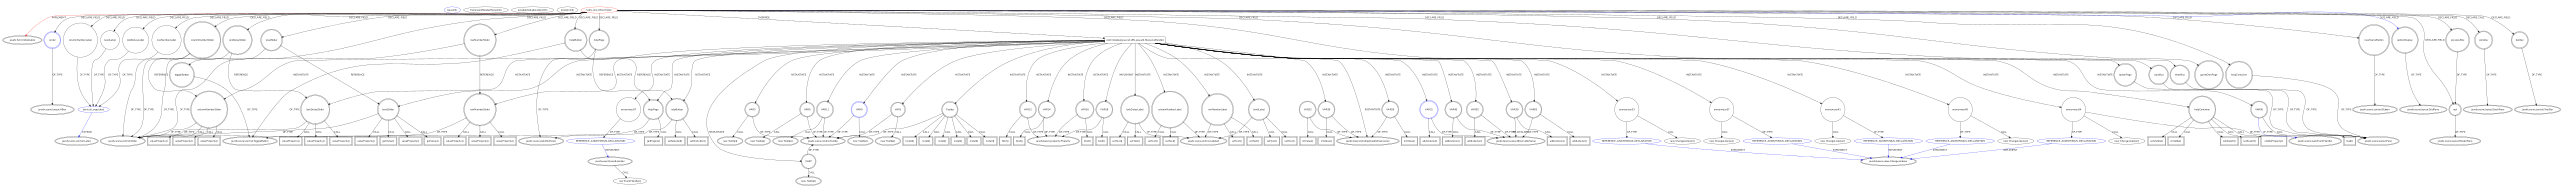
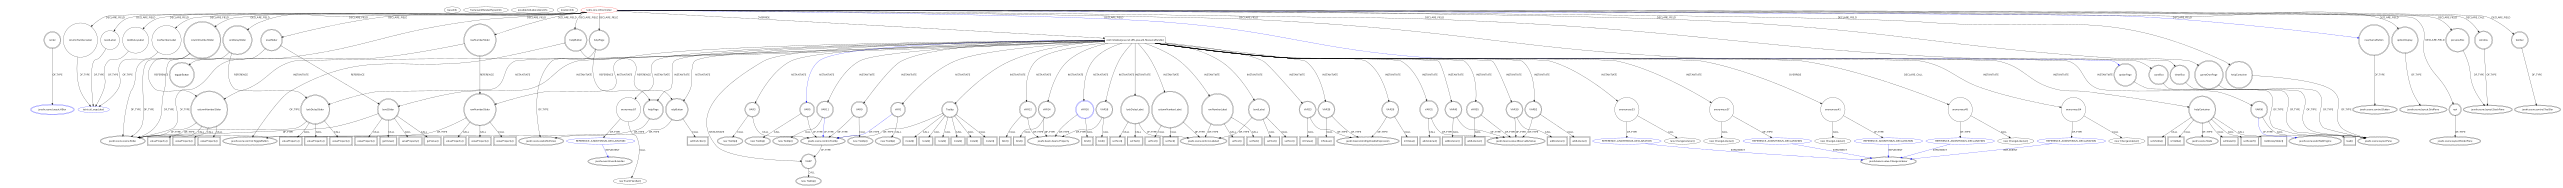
node "baseInfo": color blue -> black
edge "tetris.core.UIController" -> "newGameButton": color black -> blue
edge "tetris.core.UIController" -> "optionDisplay": color blue -> black
edge "tetris.core.UIController" -> "center": removed, label "DECLARE_FIELD"
node "javafx.fxml.Initializable": removed
node "center": color blue -> black
edge "void initialize(java.net.URL,java.util.ResourceBundle)" -> "VAR5": color black -> blue
edge "tetris.core.UIController" -> "optionPage": color black -> blue
edge "void initialize(java.net.URL,java.util.ResourceBundle)" -> "javafx.beans.binding.DoubleExpression": now "void initialize(java.net.URL,java.util.ResourceBundle)" -> "VAR23"
edge "void initialize(java.net.URL,java.util.ResourceBundle)" -> "VAR18": label "IMPLEMENT" -> "INSTANTIATE"
edge "void initialize(java.net.URL,java.util.ResourceBundle)" -> "anonymous41": label "INSTANTIATE" -> "OVERRIDE"
edge "void initialize(java.net.URL,java.util.ResourceBundle)" -> "anonymous45": label "INSTANTIATE" -> "DECLARE_CALL"
edge "previewBox" -> "root": now "previewBox" -> "javafx.scene.layout.StackPane"
edge "toggleButton" -> "javafx.scene.control.ToggleButton": removed, label "OF_TYPE"
node "javafx.scene.layout.HBox": color black -> blue
node "VAR9": color blue -> black
node "VAR16": color black -> blue
node "VAR31": color blue -> black
edge "VAR11" -> "javafx.scene.control.Tooltip": color black -> blue
edge "anonymous54" -> "javafx.scene.layout.Pane": now "gameOverPage" -> "javafx.scene.layout.Pane"
edge "VAR3" -> "javafx.scene.control.Tooltip": label "OF_TYPE" -> "CALL"
edge "VAR1" -> "javafx.scene.control.Tooltip": color black -> blue
edge "VAR39" -> "javafx.beans.value.ObservableValue": label "OF_DECLARE" -> "OF_TYPE"
node "javafx.scene.control.Label": removed
node "javafx.scene.control.Slider": label "javafx.scene.control.Slider" -> "javafx.scene.scene.Slider"
node "getEngine()": removed
node "setSelected()": removed
node "javafx.beans.property.Property": label "javafx.beans.property.Property" -> "javafx.beans.beans.Property"
node "javafx.scene.Node": added
node "visibleProperty()": label "visibleProperty()" -> "lockDelaySlider()"
node "javafx.scene.web.EventHandler": label "javafx.scene.web.EventHandler" -> "javafx.scene.web.WebEngine"
edge "VAR7" -> "javafx.scene.control.Tooltip": reversed
edge "javafx.event.EventHandler" -> "new EventHandler()": now "anonymous57" -> "new EventHandler()"
